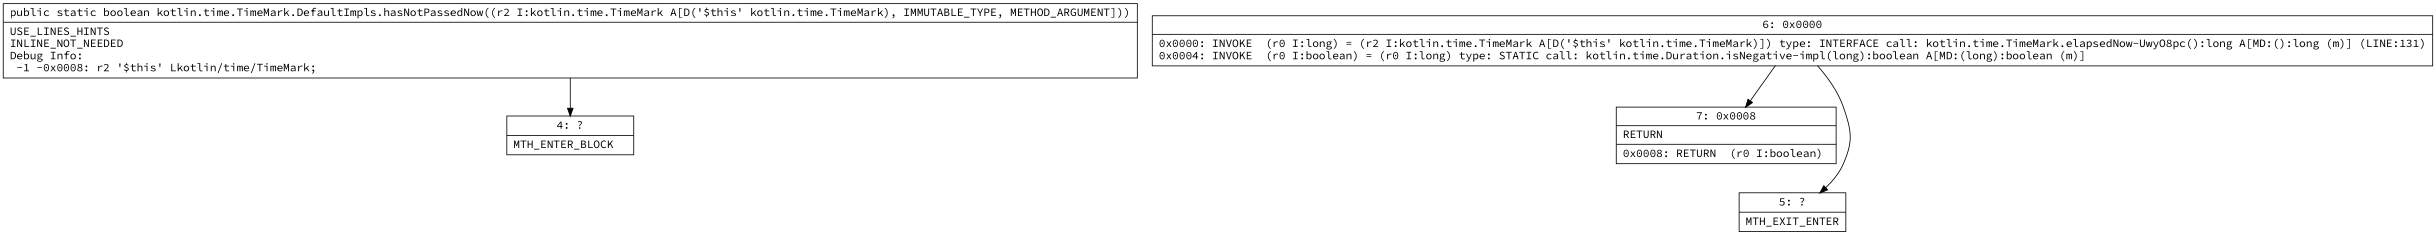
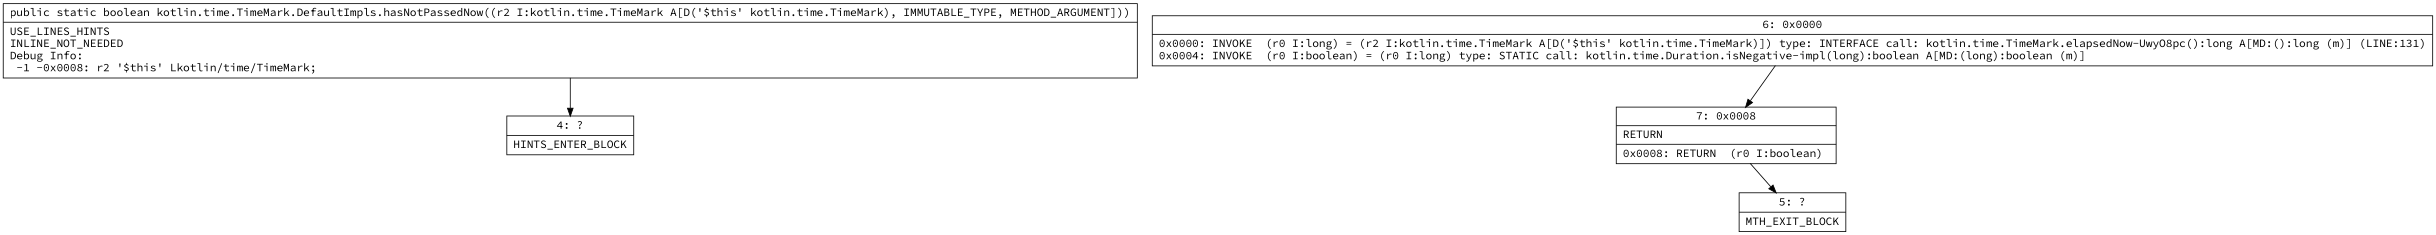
edge "6: 0x0000" -> "5: ?": now "7: 0x0008" -> "5: ?"
node "4: ?": text "MTH_ENTER_BLOCK" -> "HINTS_ENTER_BLOCK"
node "5: ?": text "MTH_EXIT_ENTER" -> "MTH_EXIT_BLOCK"
